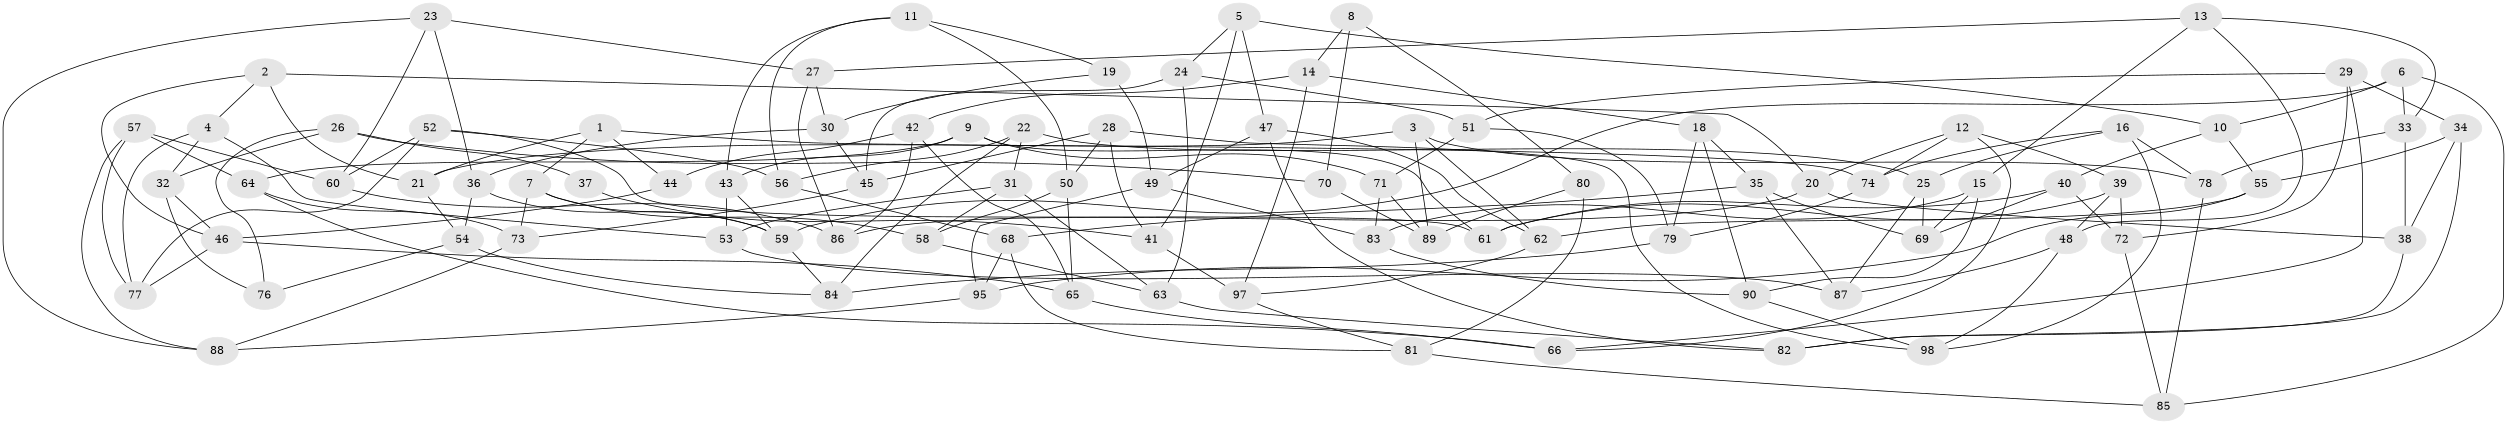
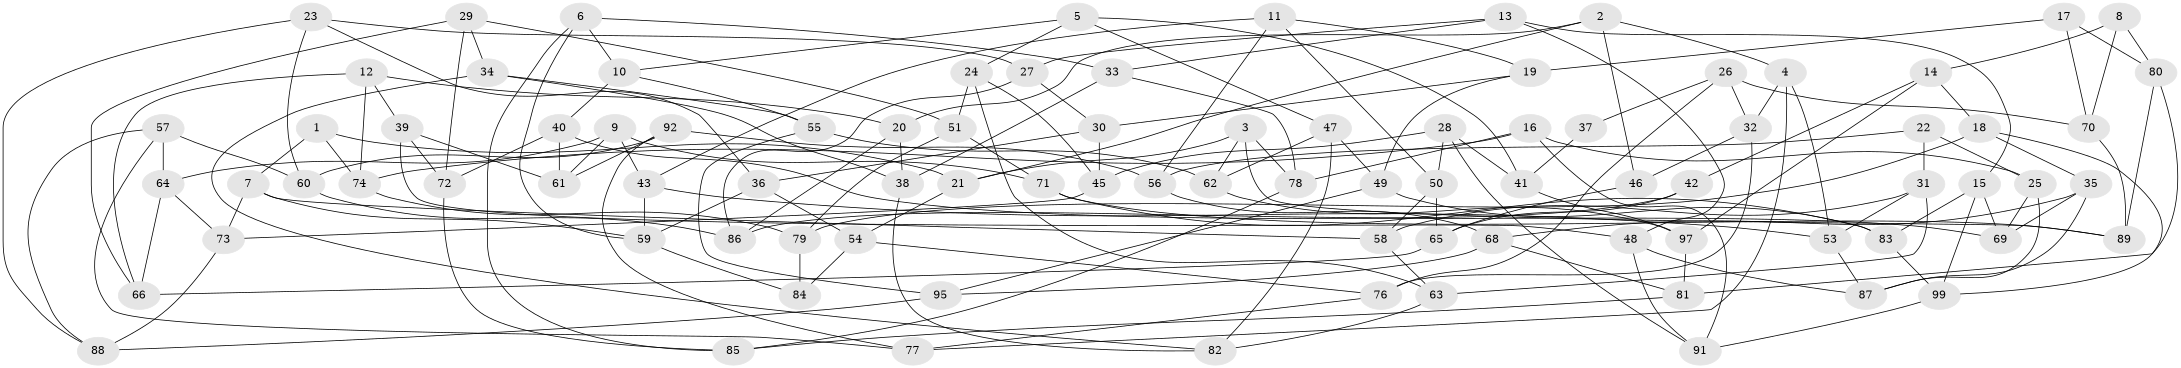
node "17": added
node "52": label "52" -> "92"
node "44": removed
edge "22" -- "84": removed
edge "46" -- "77": now "76" -- "77"
node "90": label "90" -> "99"
node "98": label "98" -> "91"
